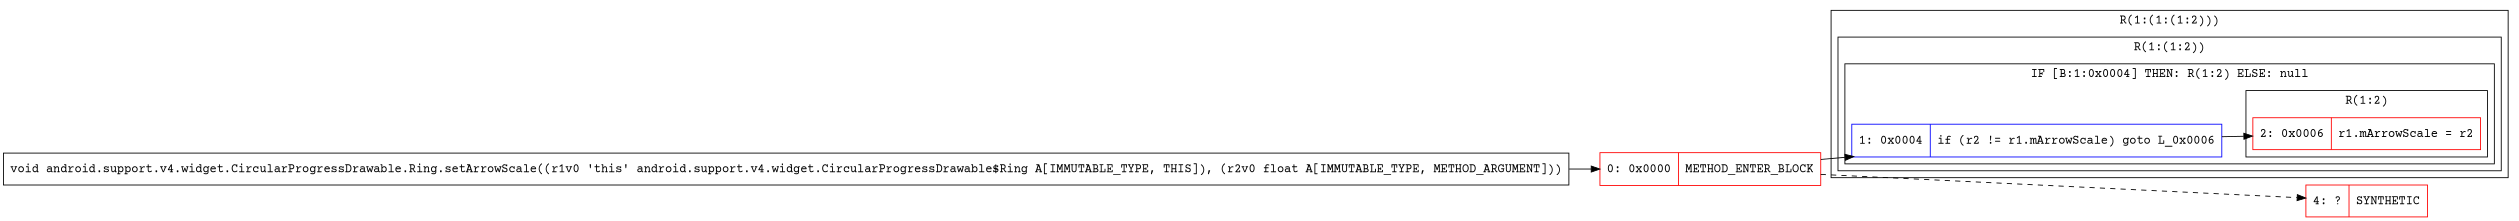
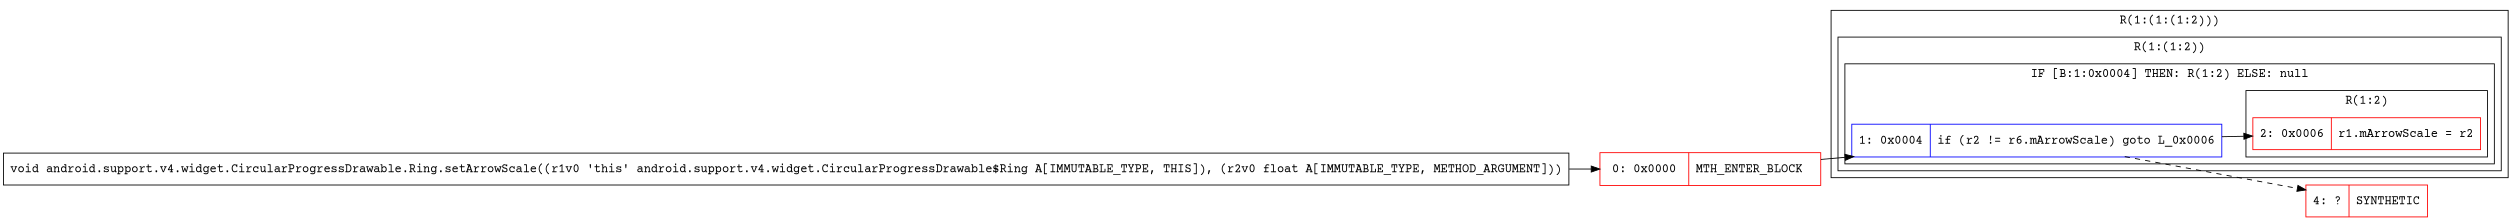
node "1: 0x0004": text "if (r2 != r1.mArrowScale) goto L_0x0006" -> "if (r2 != r6.mArrowScale) goto L_0x0006"
node "0: 0x0000": text "METHOD_ENTER_BLOCK" -> "MTH_ENTER_BLOCK"
edge "0: 0x0000" -> "4: ?": now "1: 0x0004" -> "4: ?"
